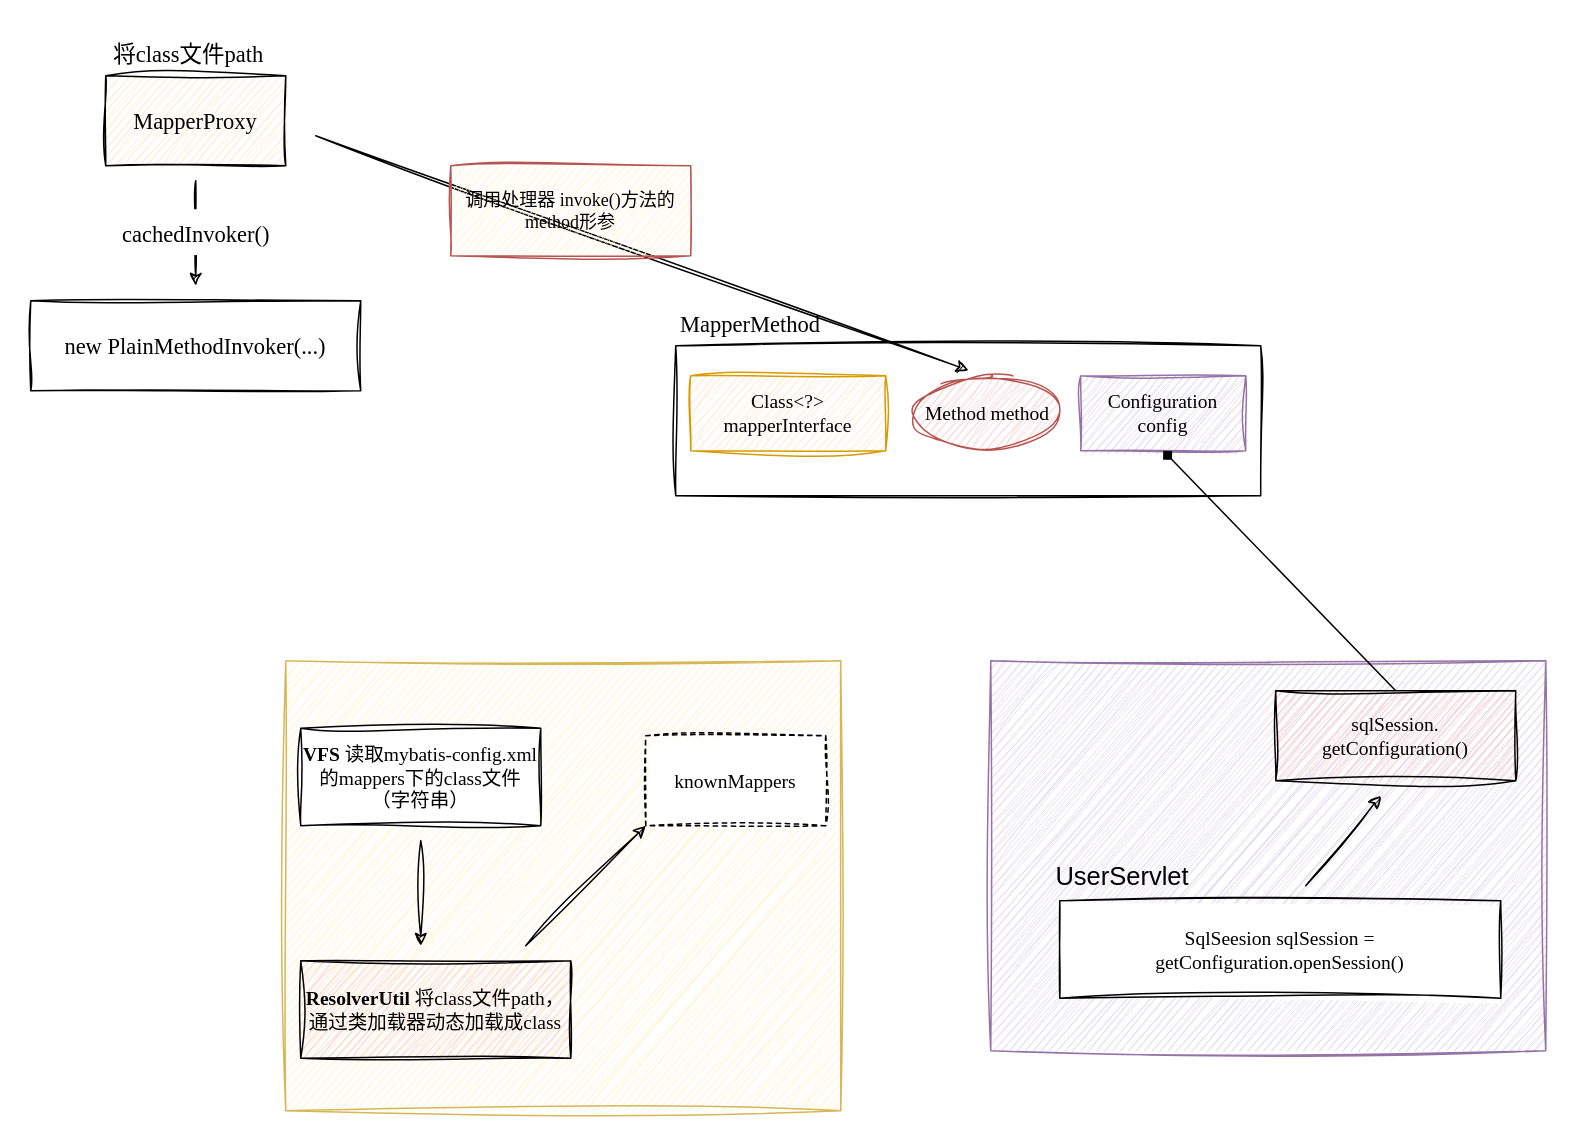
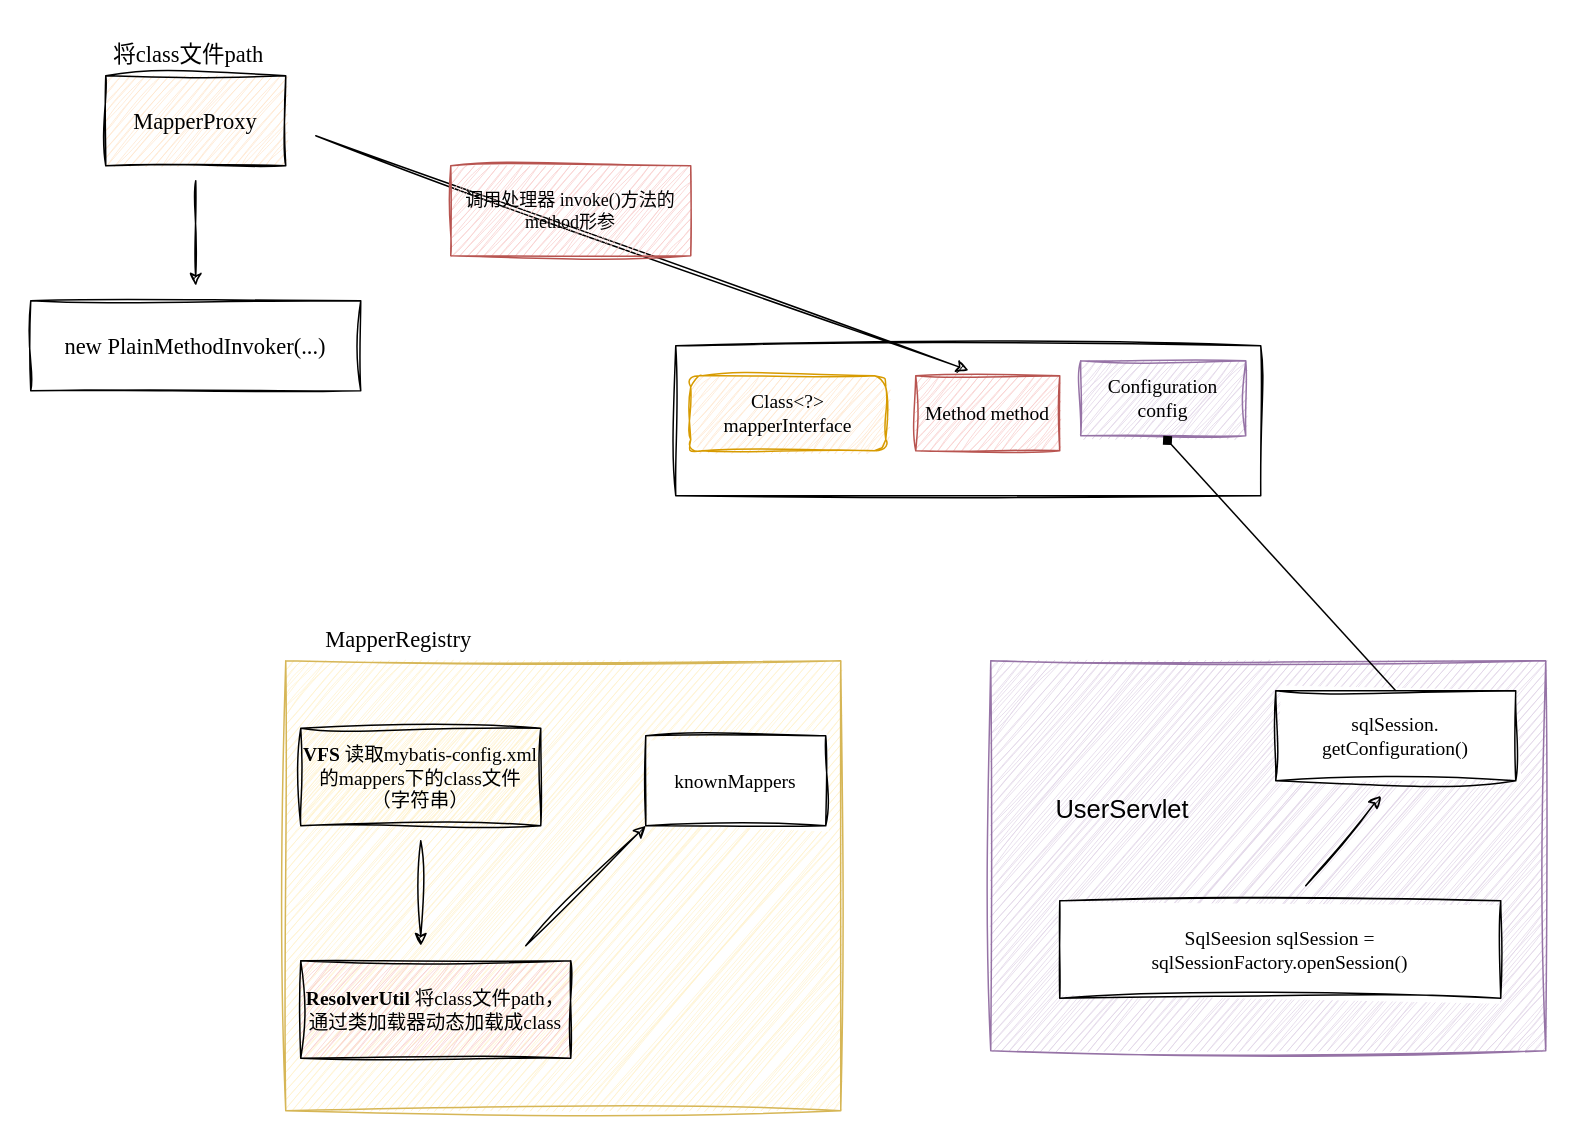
node "调用处理器 invoke()方法的method形参": fillcolor #fff2cc -> #f8cecc
node "cachedInvoker()": removed
node "MapperMethod": removed
node "Class<?> mapperInterface": shape rectangle -> rounded rectangle
node "Method method": shape ellipse -> rectangle
node "Configuration config": moved (1163, 413) -> (1163, 398)
node "MapperRegistry": added
node "sqlSession. getConfiguration()": fillcolor #f8cecc -> #ffffff
node "VFS 读取mybatis-config.xml的mappers下的class文件（字符串）": fillcolor #ffffff -> #fff2cc
node "knownMappers": style dashed -> solid
node "UserServlet": moved (1123, 878) -> (1123, 811)
node "SqlSeesion sqlSession = getConfiguration.openSession()": label "SqlSeesion sqlSession = getConfiguration.openSession()" -> "SqlSeesion sqlSession = sqlSessionFactory.openSession()"
